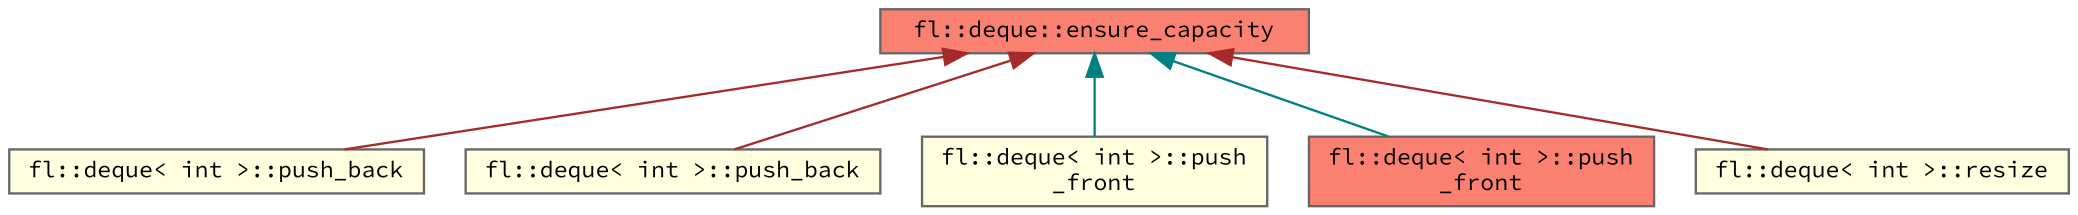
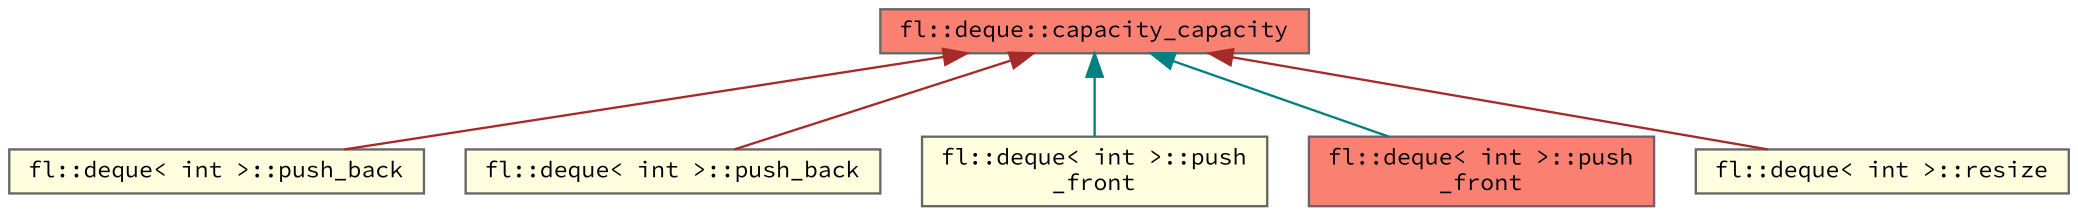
node "fl::deque::ensure_capacity": label "fl::deque::ensure_capacity" -> "fl::deque::capacity_capacity"
